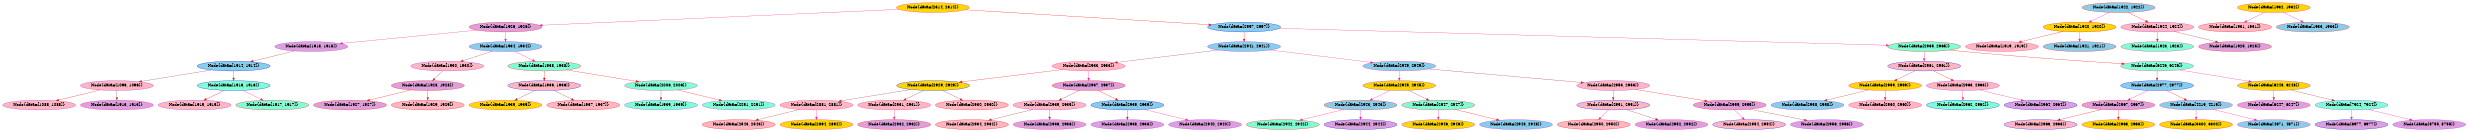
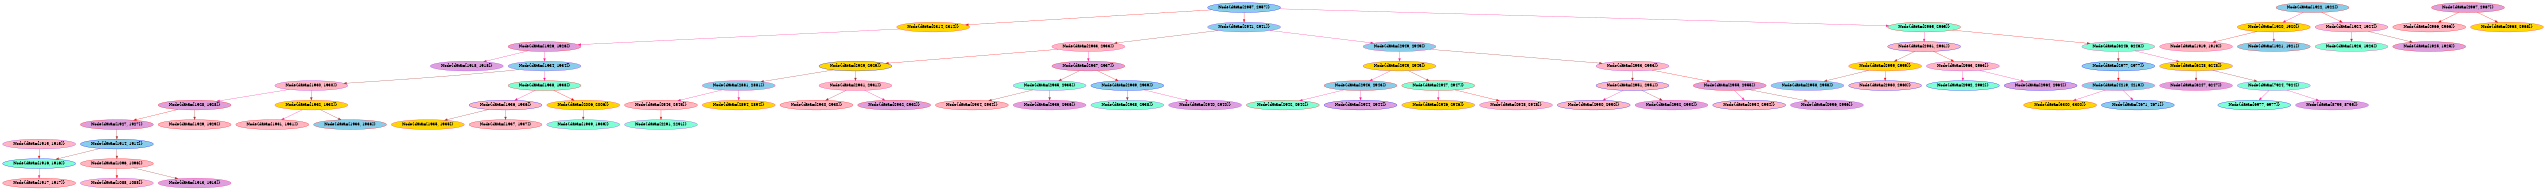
edge "Node{data=[2314, 2314]}" -> "Node{data=[2957, 2957]}": reversed
edge "Node{data=[1932, 1932]}" -> "Node{data=[1933, 1933]}": color deeppink -> brown
edge "Node{data=[1918, 1918]}" -> "Node{data=[1914, 1914]}": now "Node{data=[1927, 1927]}" -> "Node{data=[1914, 1914]}"
edge "Node{data=[1930, 1930]}" -> "Node{data=[1928, 1928]}": color brown -> deeppink
edge "Node{data=[1938, 1938]}" -> "Node{data=[1936, 1936]}": color red -> deeppink
node "Node{data=[1096, 1096]}": color purple -> red
node "Node{data=[2006, 2006]}": fillcolor aquamarine -> gold
edge "Node{data=[1930, 1930]}" -> "Node{data=[1932, 1932]}": added
edge "Node{data=[1916, 1916]}" -> "Node{data=[1915, 1915]}": reversed
edge "Node{data=[2006, 2006]}" -> "Node{data=[2291, 2291]}": now "Node{data=[2543, 2543]}" -> "Node{data=[2291, 2291]}"
edge "Node{data=[2929, 2929]}" -> "Node{data=[2930, 2930]}": now "Node{data=[2931, 2931]}" -> "Node{data=[2930, 2930]}"
edge "Node{data=[2977, 2977]}" -> "Node{data=[2967, 2967]}": removed
node "Node{data=[1917, 1917]}": fillcolor aquamarine -> lightpink
node "Node{data=[2881, 2881]}": fillcolor lightpink -> skyblue
node "Node{data=[2935, 2935]}": fillcolor lightpink -> aquamarine
node "Node{data=[2960, 2960]}": color deeppink -> blue
edge "Node{data=[2881, 2881]}" -> "Node{data=[2543, 2543]}": color brown -> deeppink
node "Node{data=[2938, 2938]}": fillcolor plum -> aquamarine
node "Node{data=[2948, 2948]}": fillcolor skyblue -> lightpink
node "Node{data=[2950, 2950]}": color red -> blue
node "Node{data=[2966, 2966]}": color blue -> red
node "Node{data=[4671, 4671]}": color deeppink -> blue
node "Node{data=[6977, 6977]}": fillcolor plum -> aquamarine
